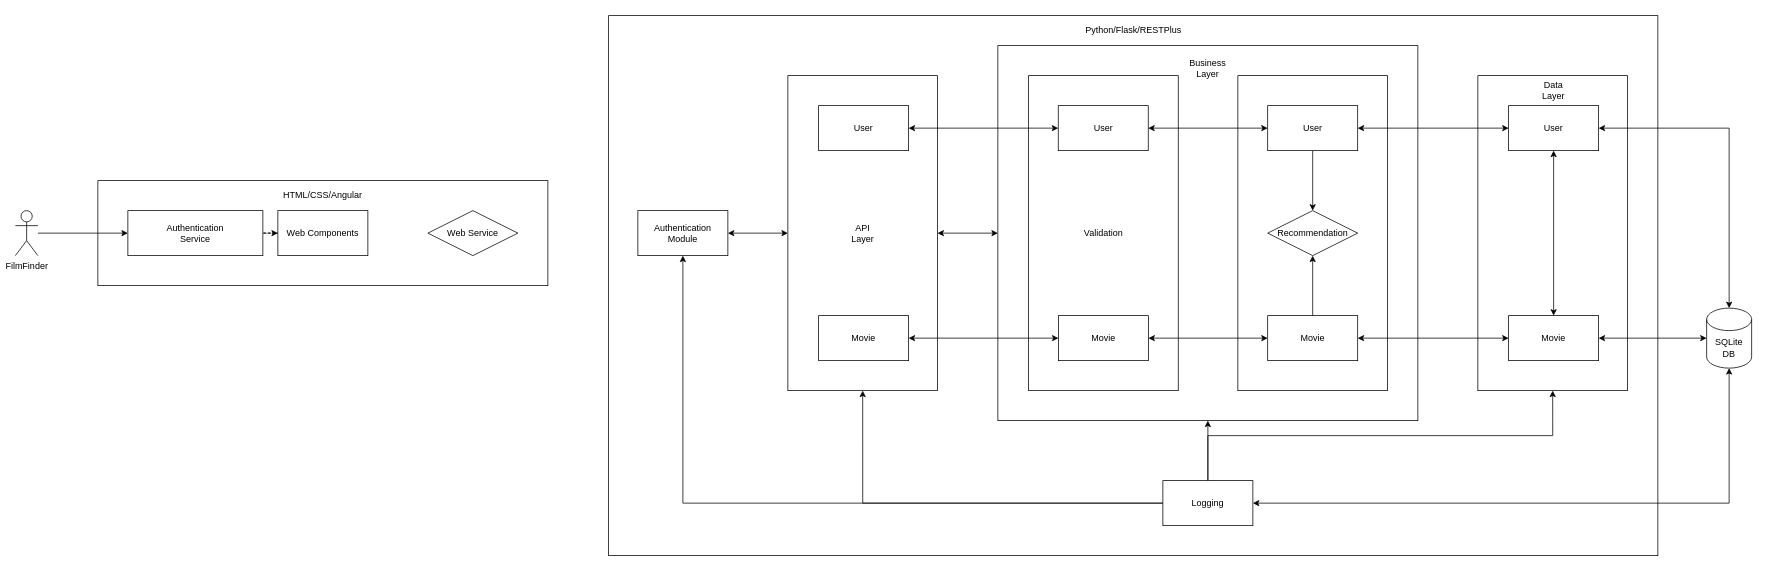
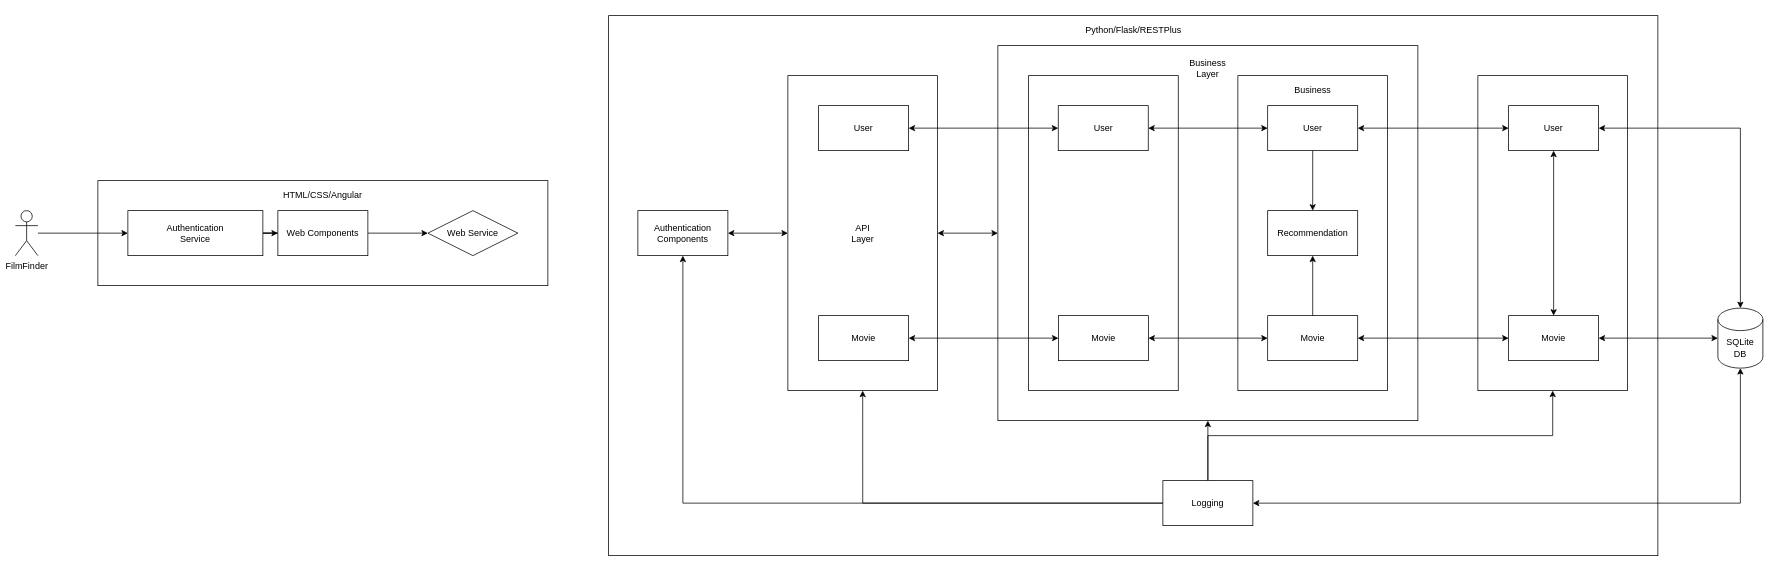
node "Business": added
node "Data Layer": removed
edge "Authentication Service" -> "Web Components": style dashed -> solid
edge "Web Components" -> "Web Service": added
node "Authentication Module": label "Authentication Module" -> "Authentication Components"
node "Validation": removed
node "Recommendation": shape diamond -> rectangle
node "SQLite DB": moved (1729, 338) -> (1740, 338)
